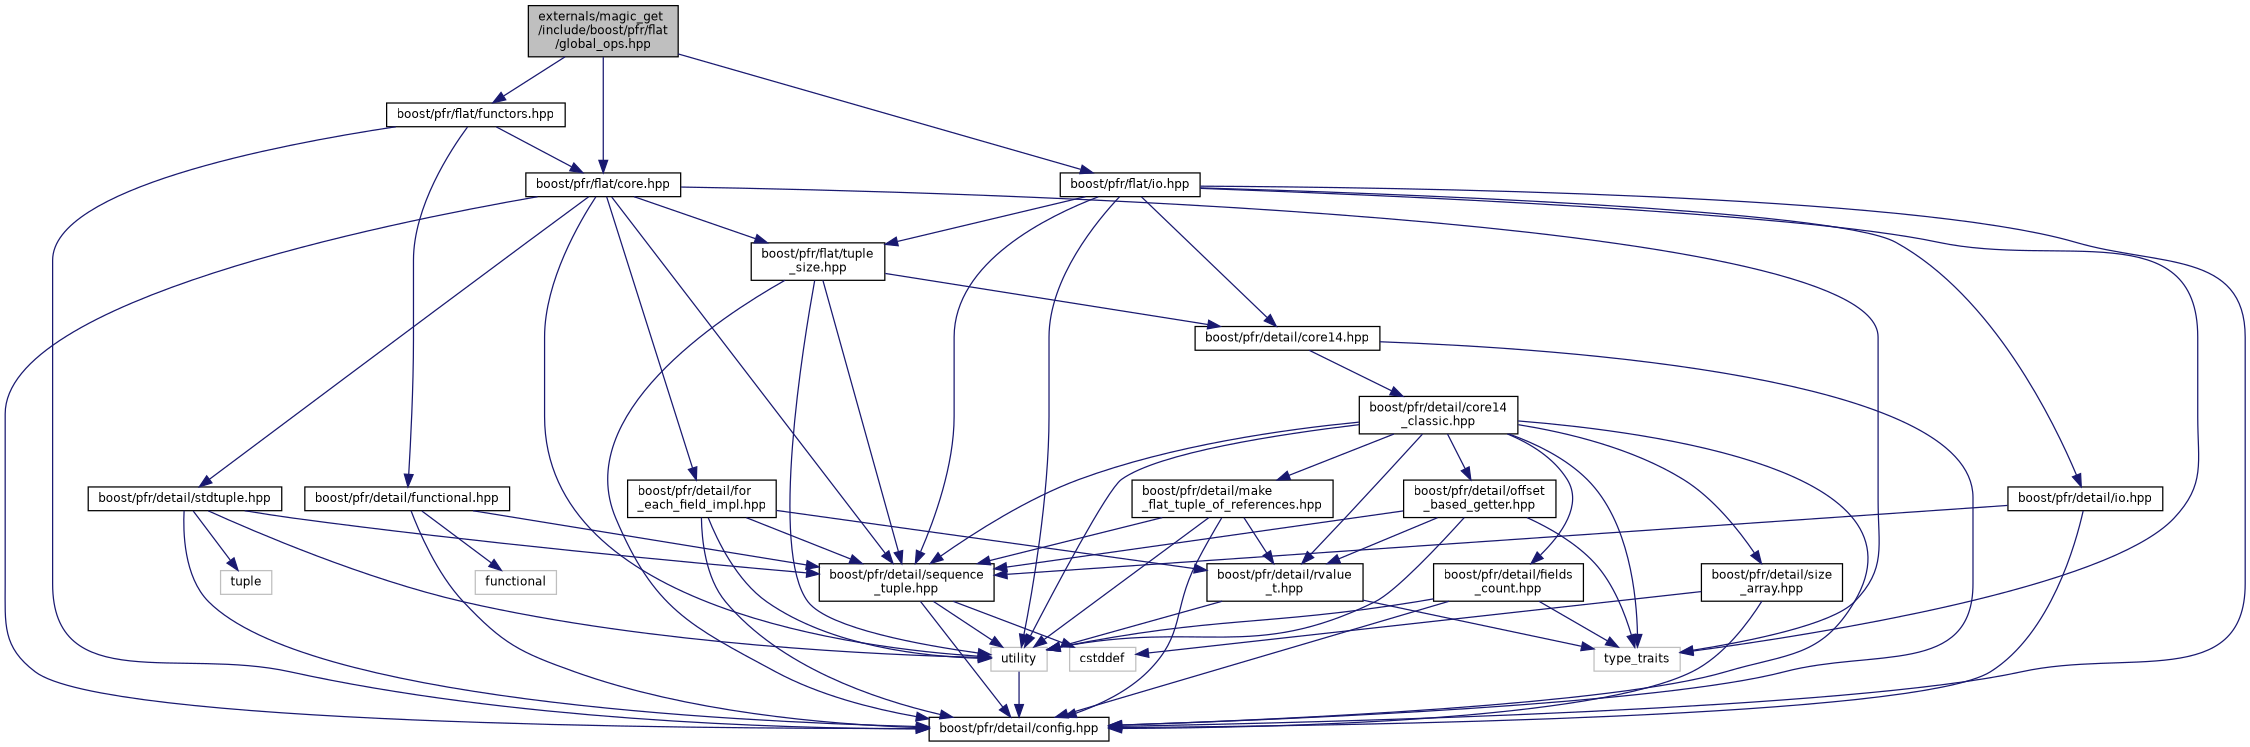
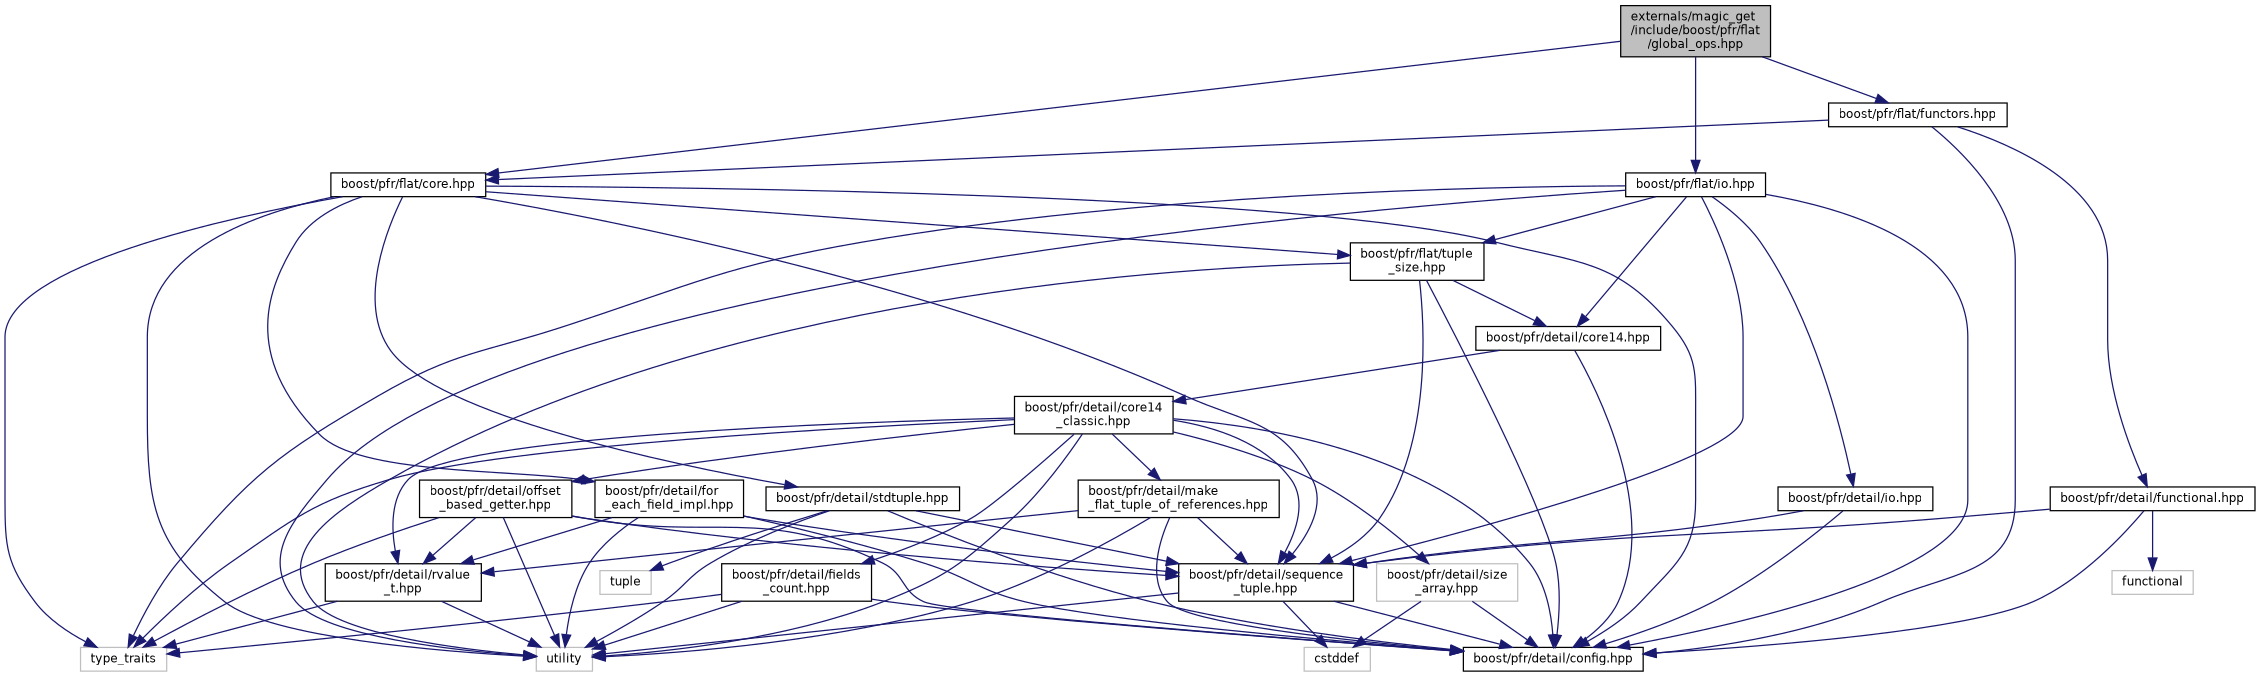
node "boost/pfr/detail/size _array.hpp": color black -> grey75
edge "utility" -> "boost/pfr/detail/config.hpp": now "boost/pfr/detail/offset _based_getter.hpp" -> "boost/pfr/detail/config.hpp"
